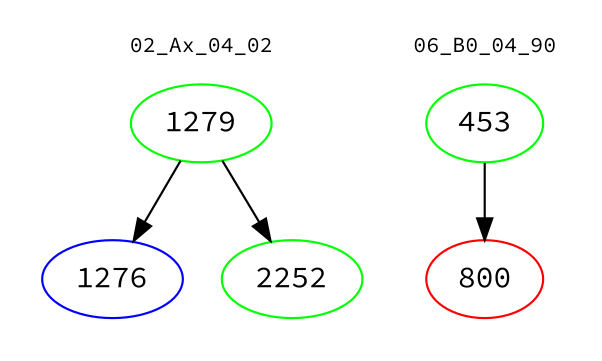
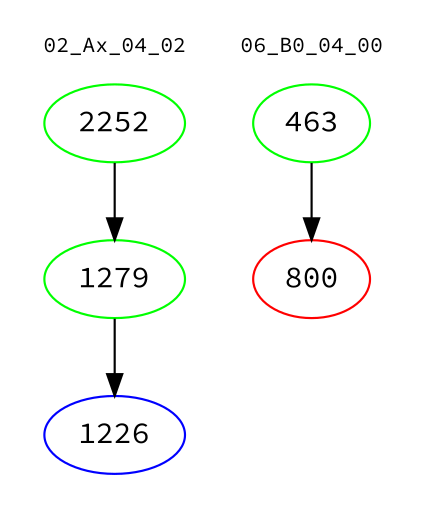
cluster "06_B0_04_90": label "06_B0_04_90" -> "06_B0_04_00"
node "453": label "453" -> "463"
edge "1279" -> "2252": reversed
node "1276": label "1276" -> "1226"
